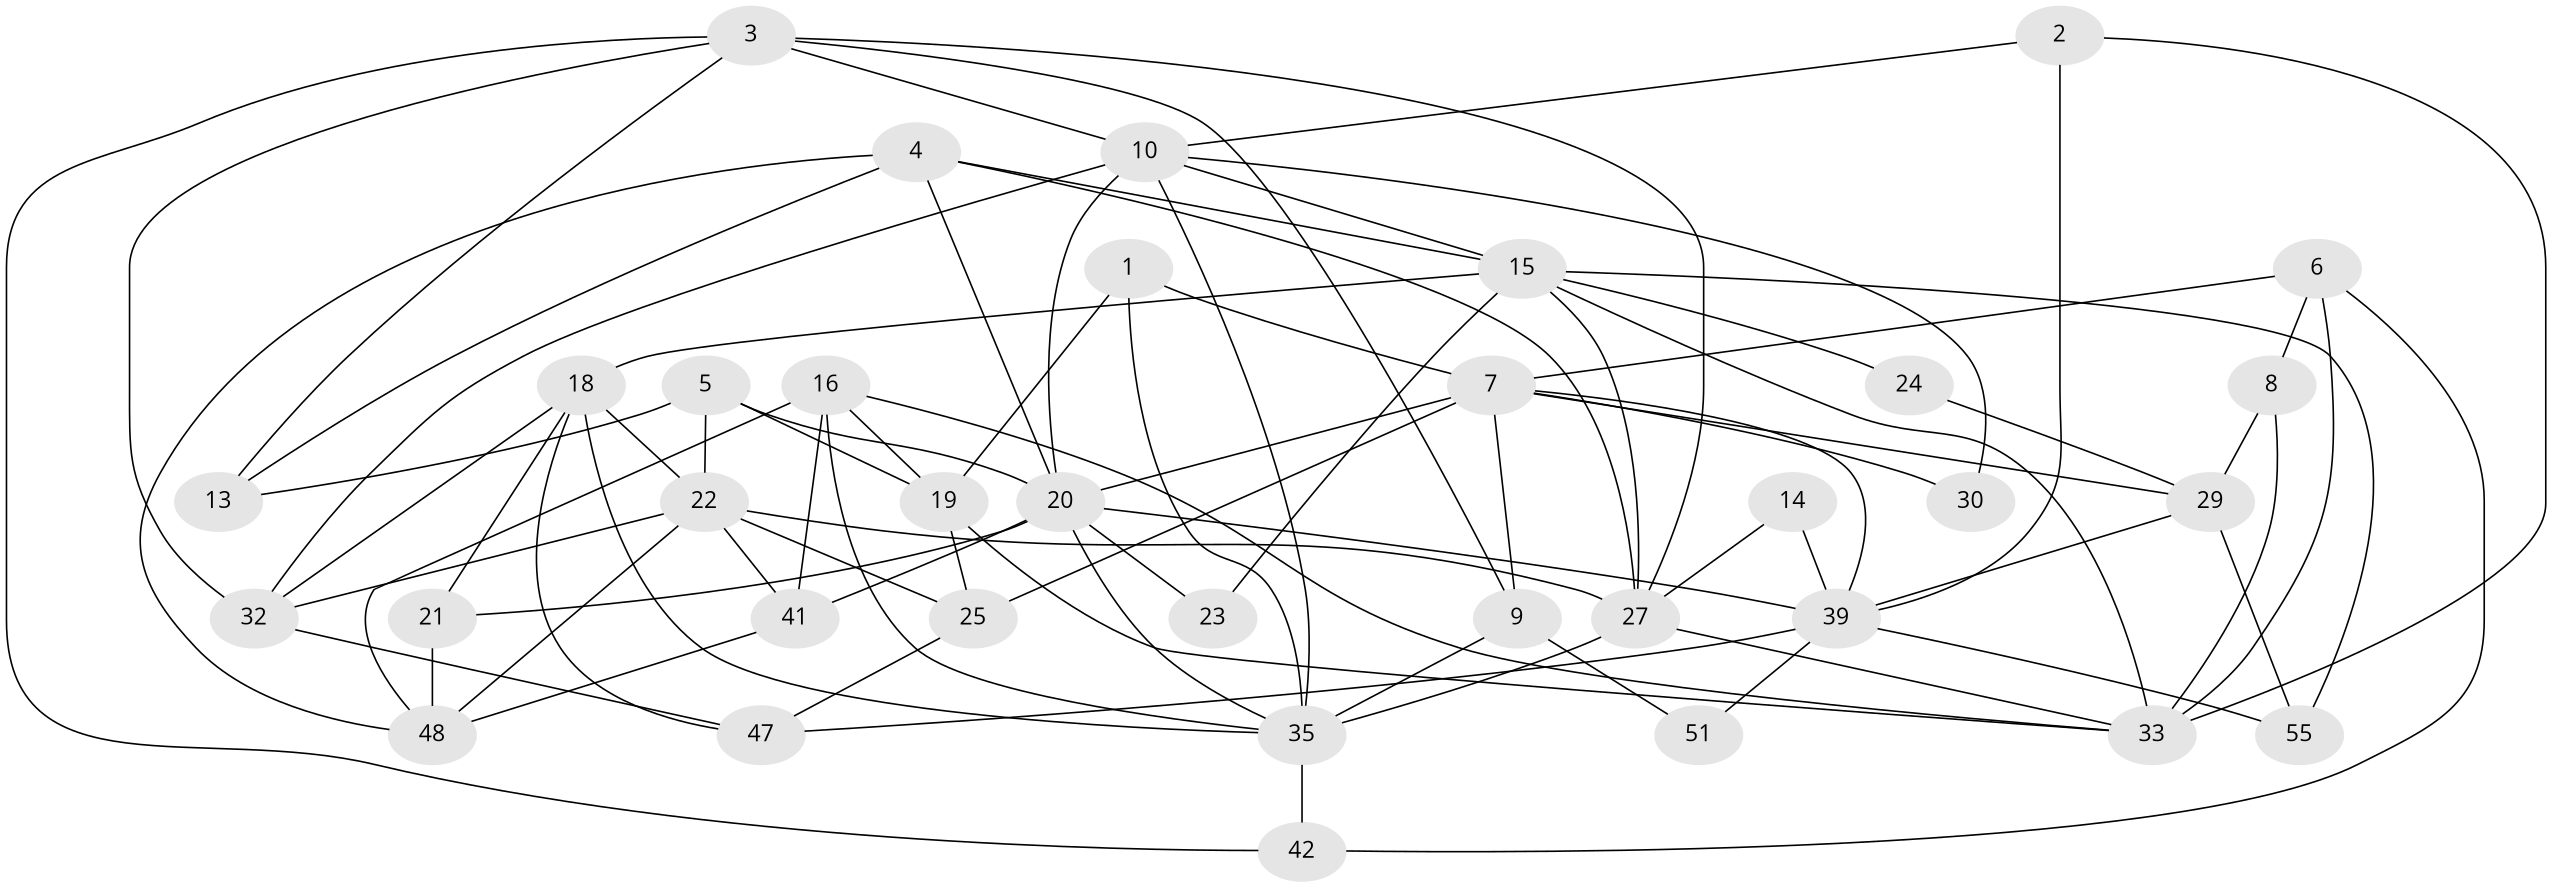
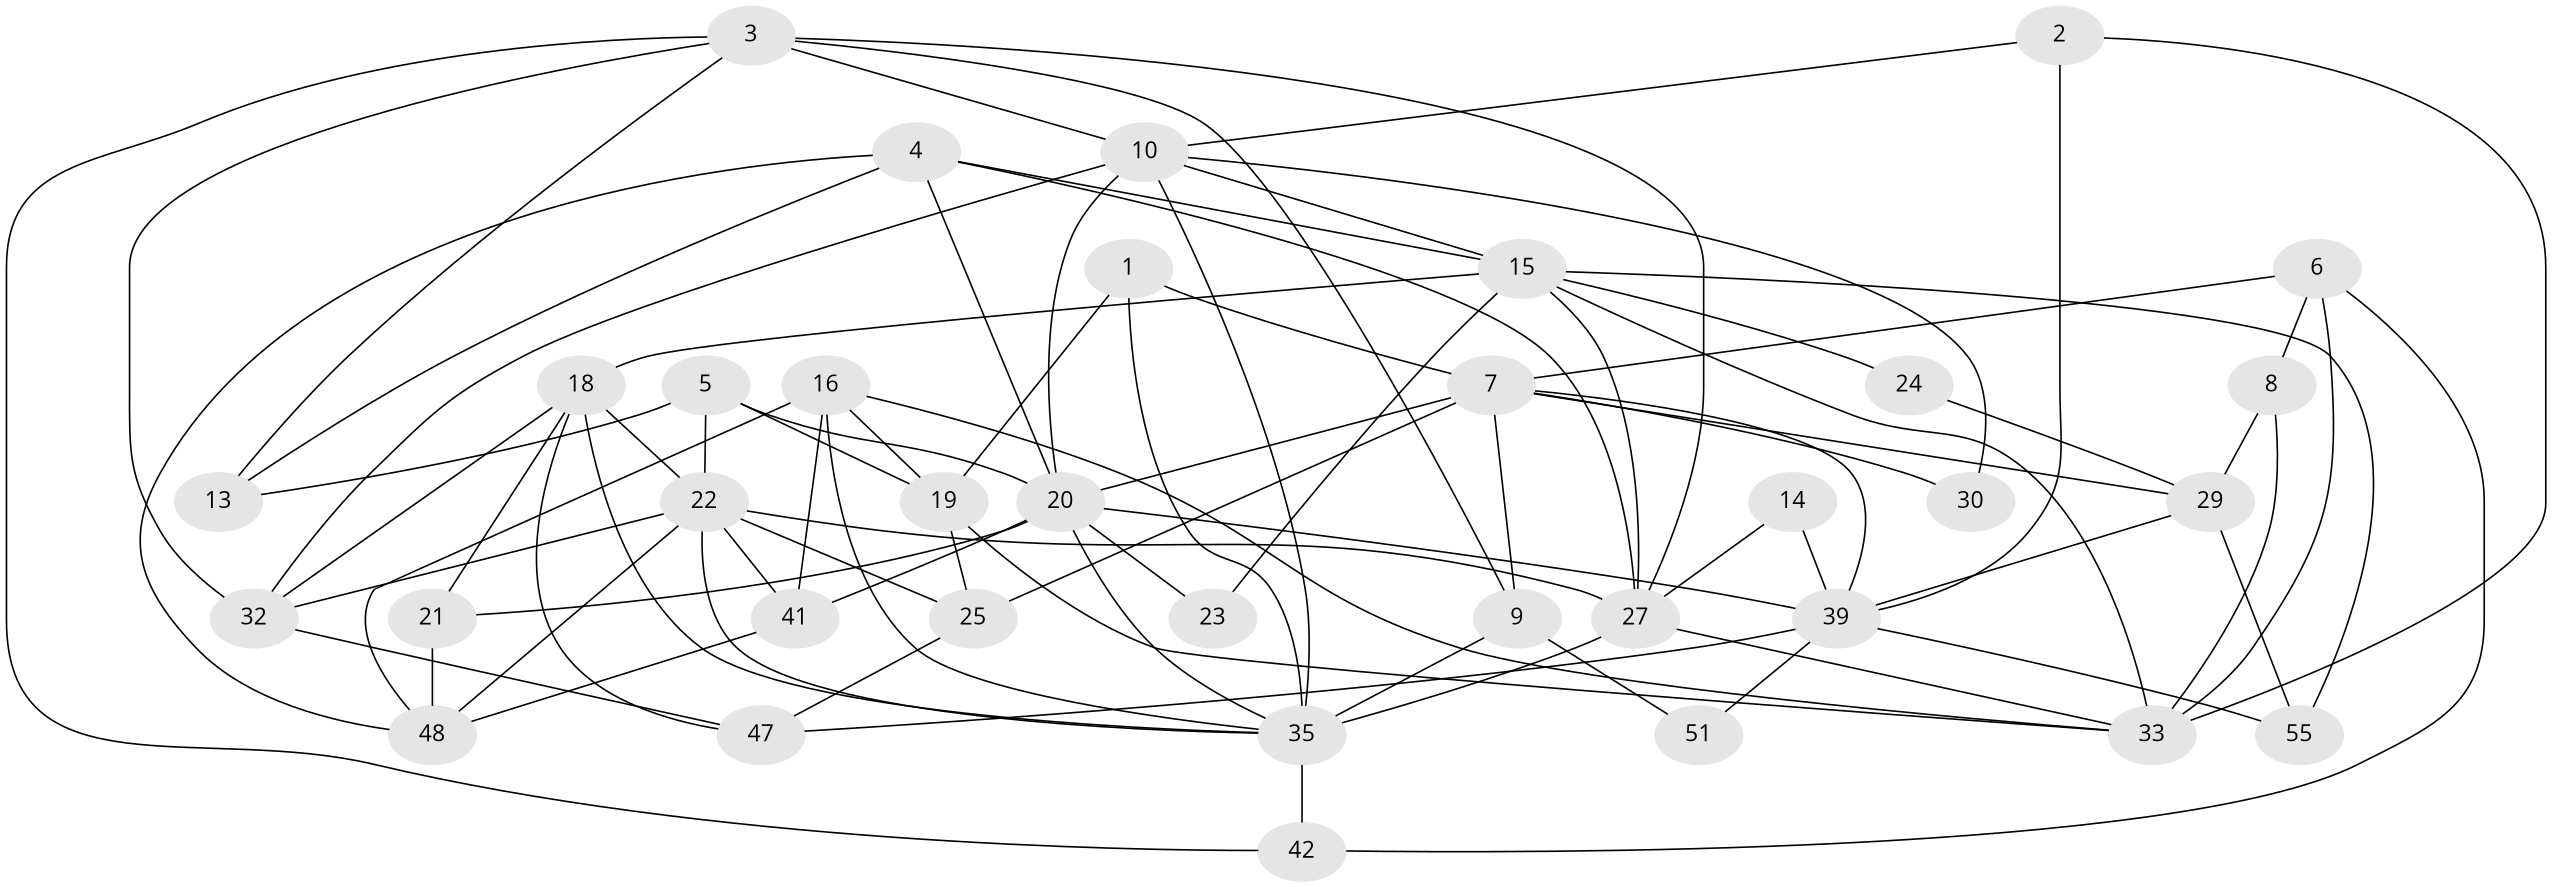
edge "22" -- "35": added
